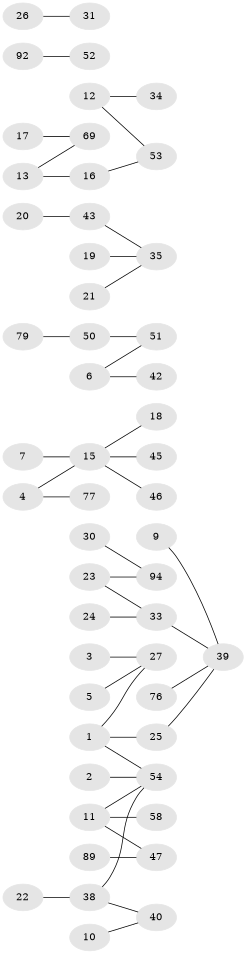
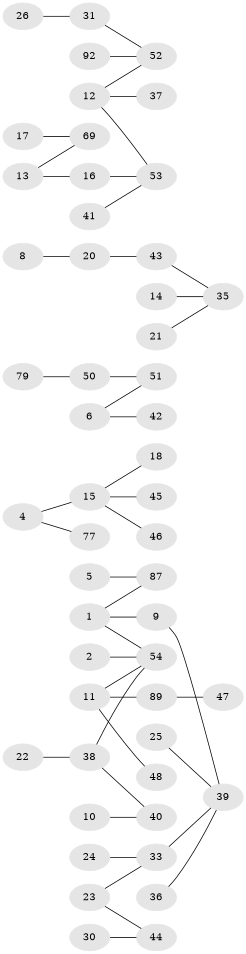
edge "31" -- "52": added
edge "52" -- "12": added
node "34": label "34" -> "37"
node "41": added
node "8": added
node "19": label "19" -> "14"
node "7": removed
node "94": label "94" -> "44"
node "3": removed
node "27": label "27" -> "87"
node "76": label "76" -> "36"
edge "1" -- "25": now "1" -- "9"
node "58": label "58" -> "48"
edge "11" -- "47": now "11" -- "89"
